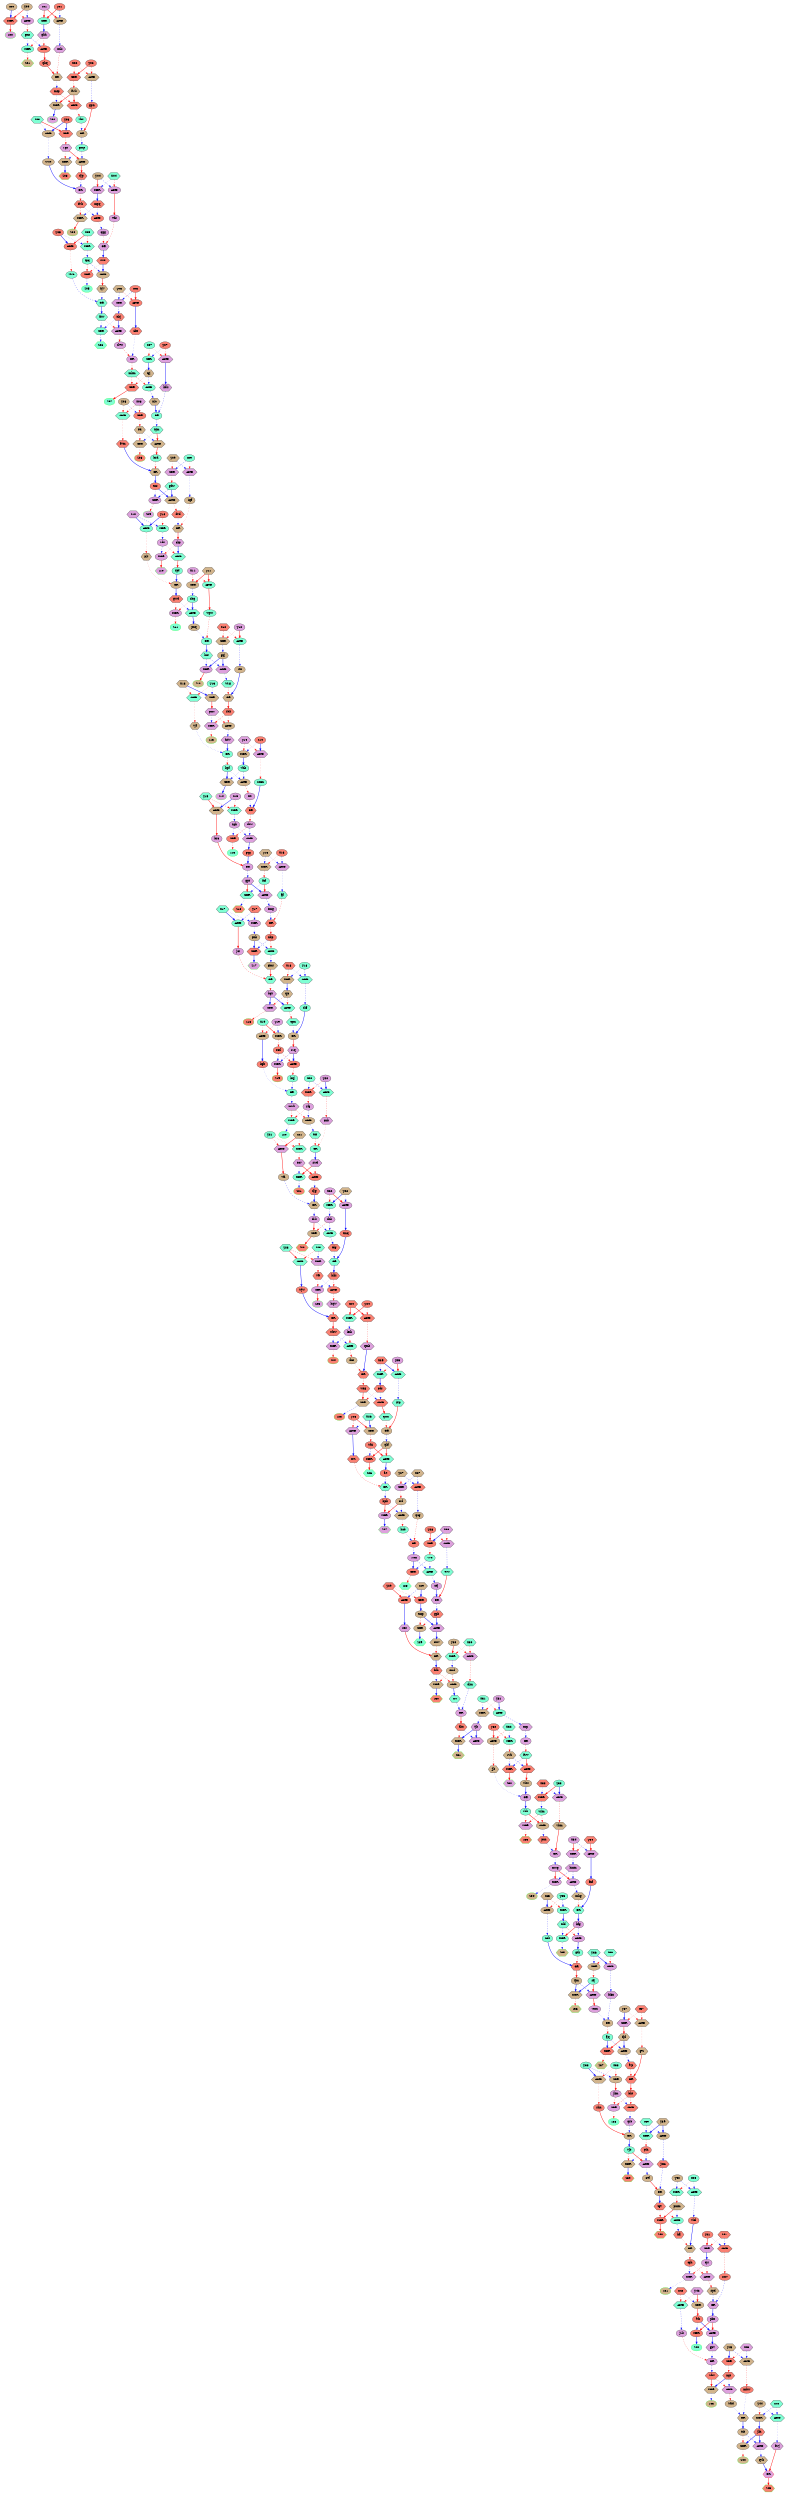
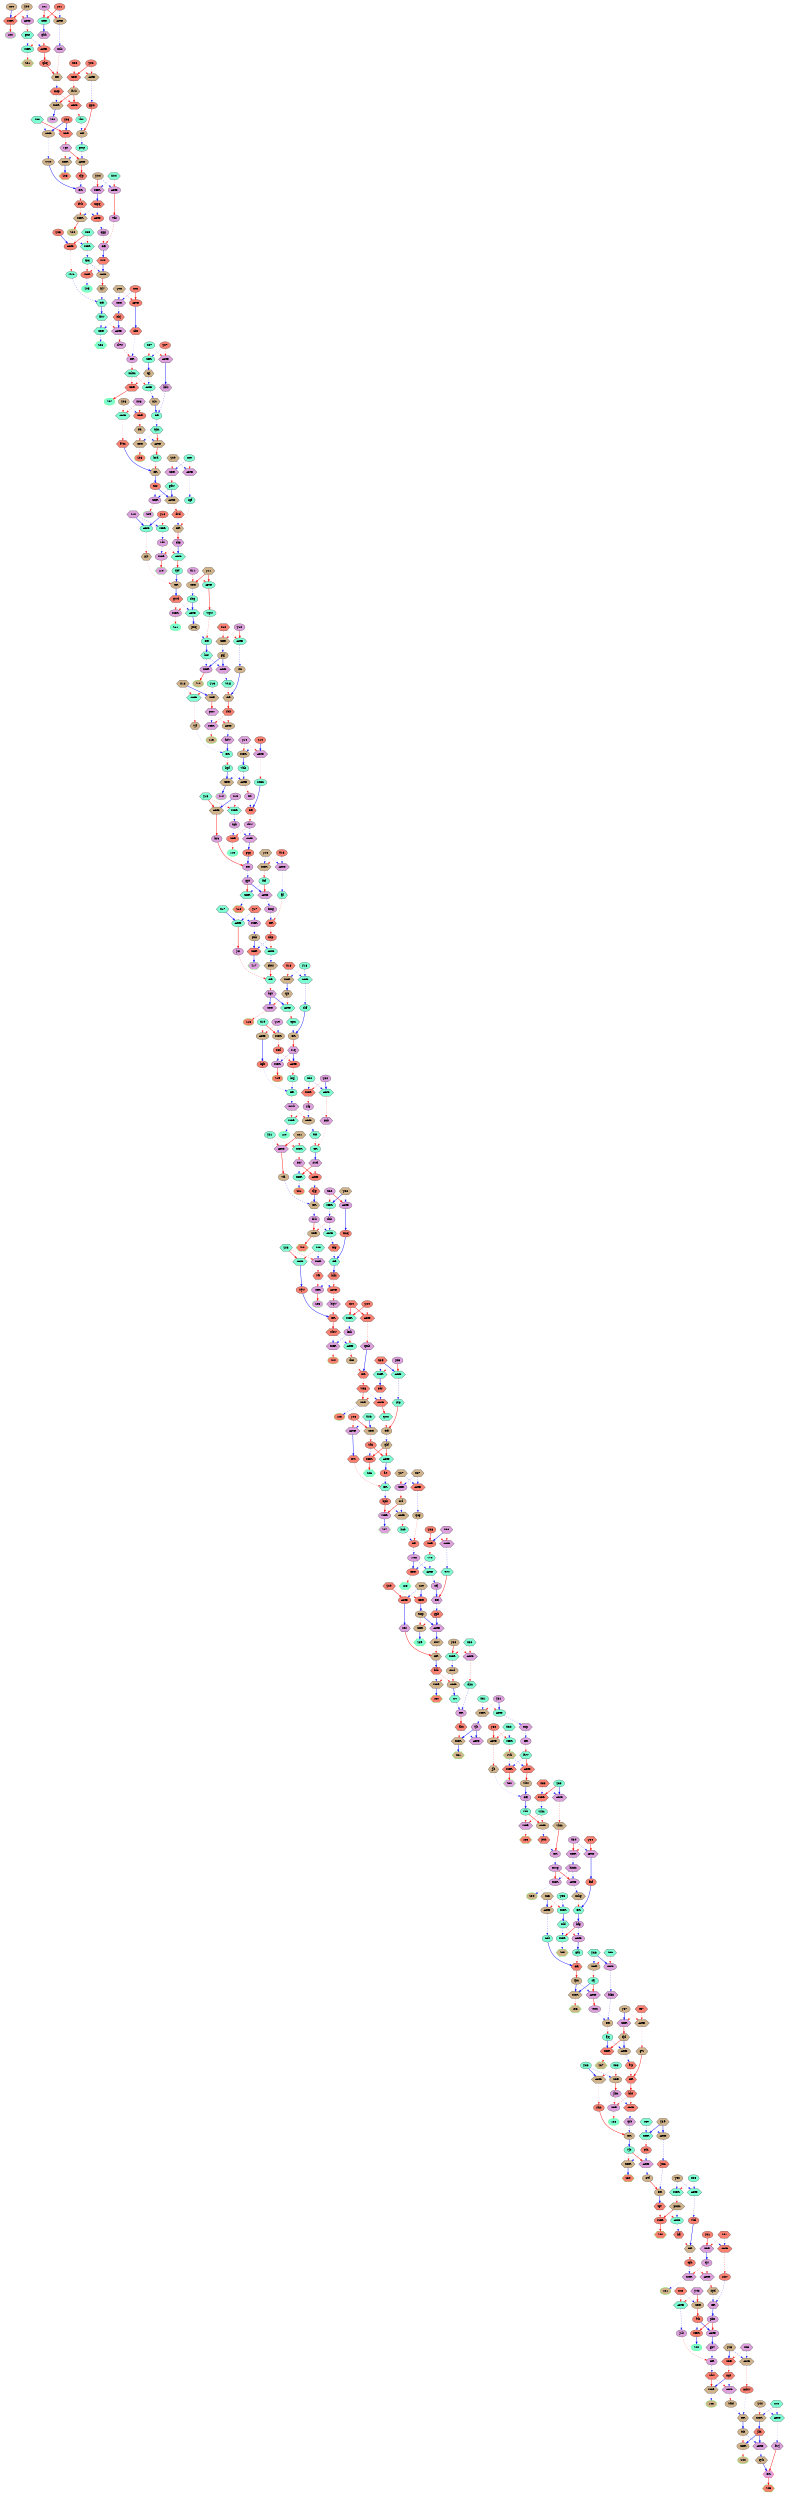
node "kgf": fillcolor tan -> aquamarine
node "rwk": color black -> green
